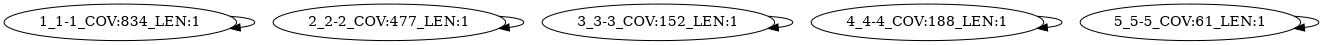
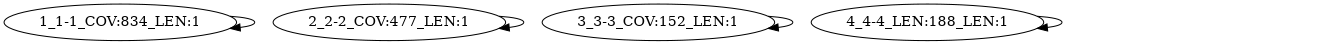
node "4_4-4_COV:188_LEN:1": label "4_4-4_COV:188_LEN:1" -> "4_4-4_LEN:188_LEN:1"
node "5_5-5_COV:61_LEN:1": removed
